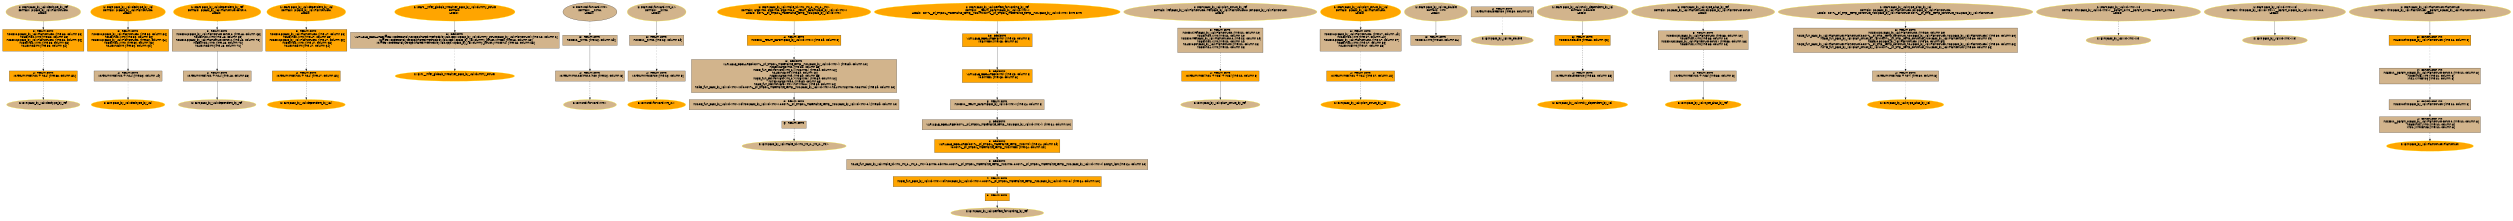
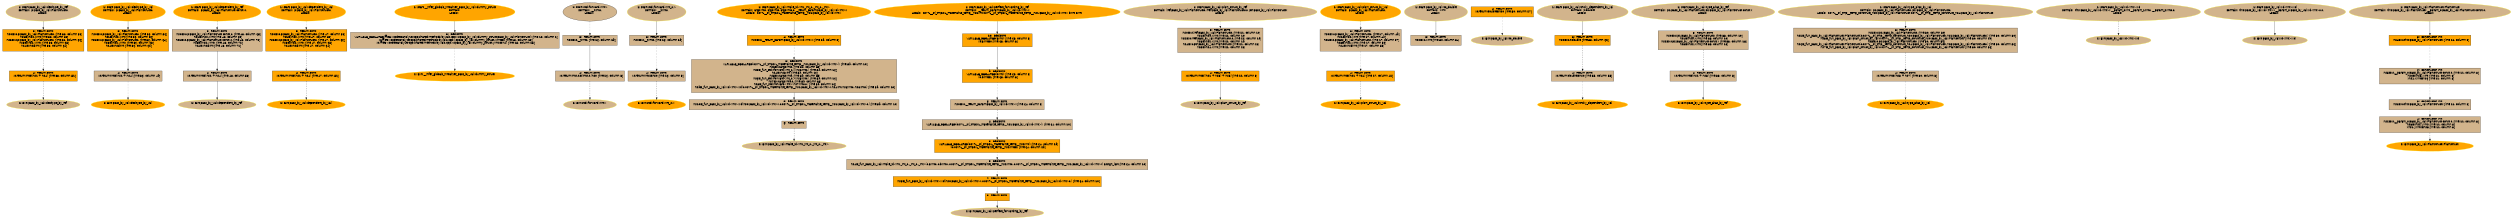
node "4:  Return Stmt *&return:double=n$0 [line 50, column 27]": fillcolor tan -> orange
